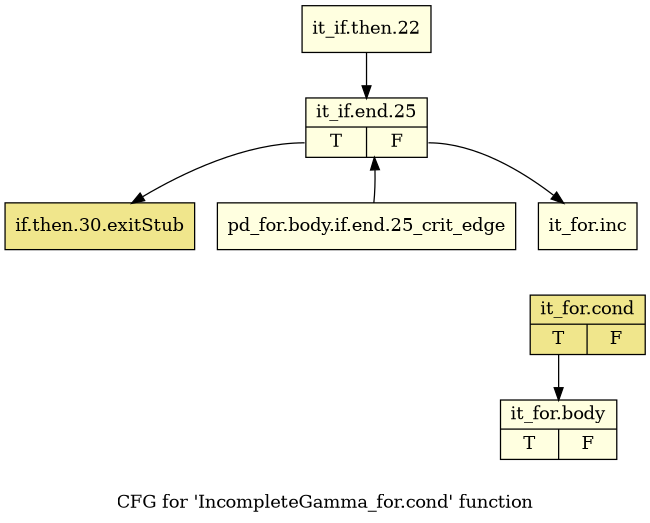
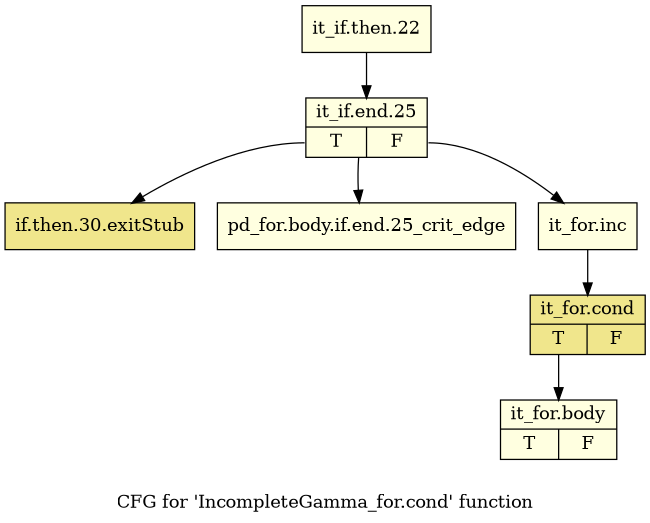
edge "pd_for.body.if.end.25_crit_edge" -> "it_if.end.25": reversed
edge "it_for.inc" -> "it_for.cond": added
